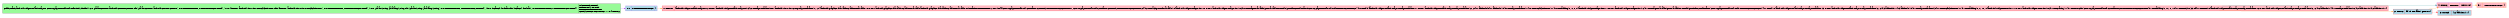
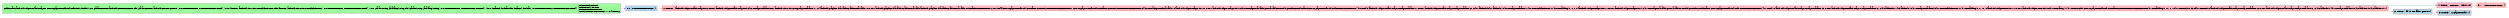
node "3: 0x00c9": text "lr2.addView(r1)l" -> "lr2.paymentsdk(r1)l"
